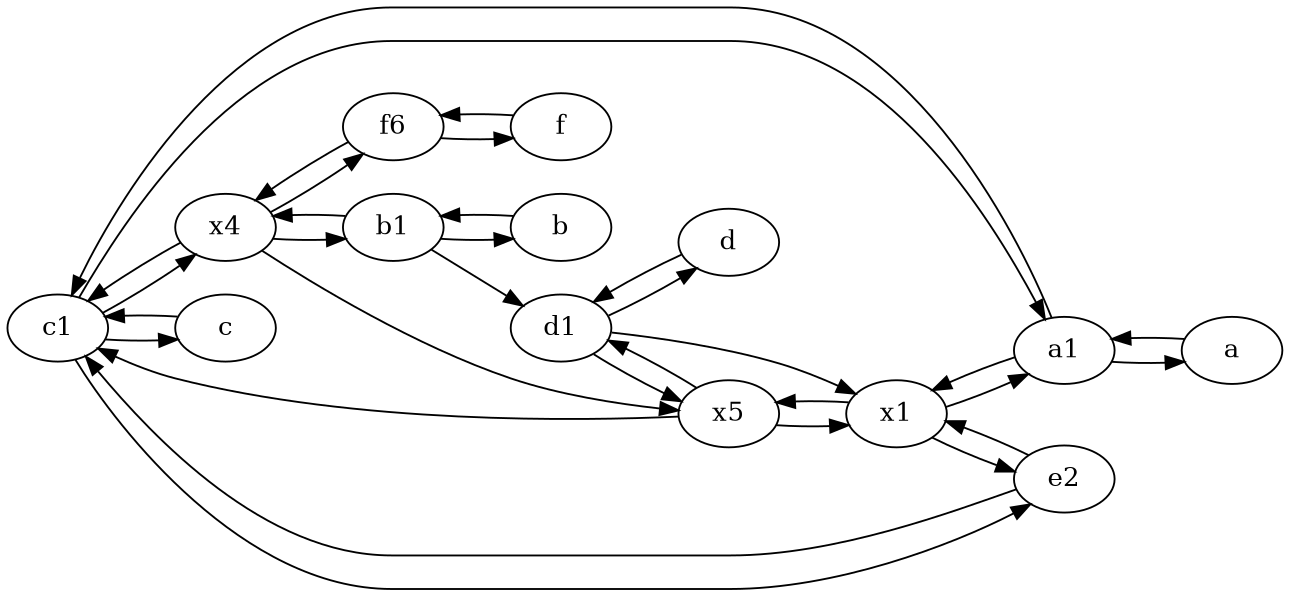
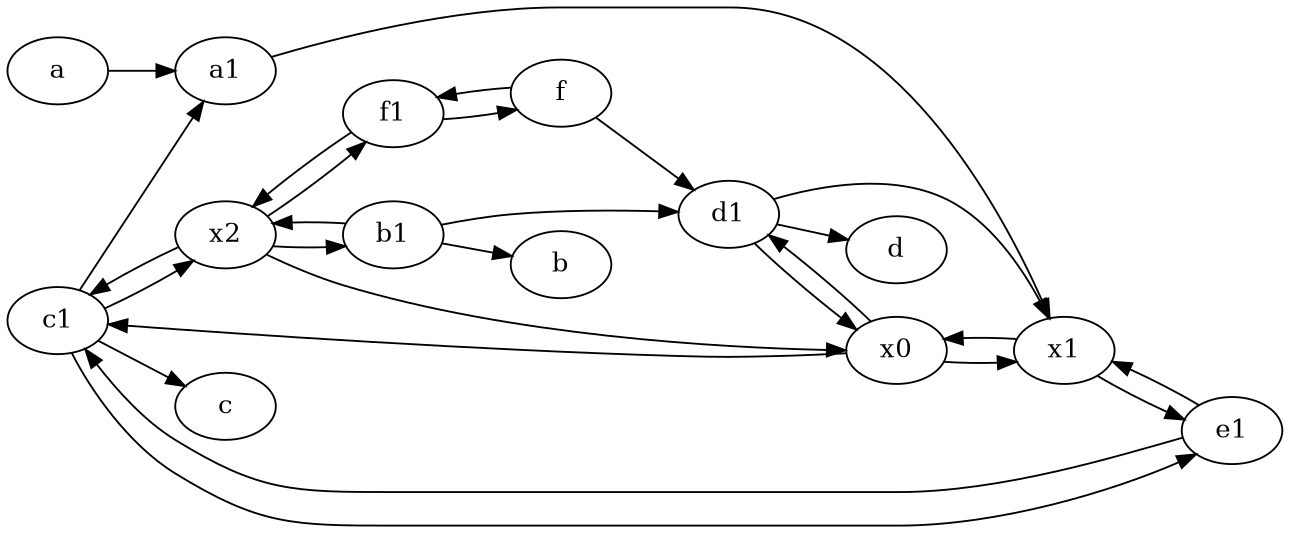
edge "a1" -> "c1": removed
node "f6": label "f6" -> "f1"
edge "b" -> "b1": removed
node "x4": label "x4" -> "x2"
edge "d" -> "d1": now "f" -> "d1"
edge "c" -> "c1": removed
edge "a1" -> "a": removed
edge "x1" -> "a1": removed
node "x5": label "x5" -> "x0"
node "e2": label "e2" -> "e1"
